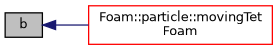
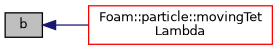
node "Foam::particle::movingTet Foam": label "Foam::particle::movingTet Foam" -> "Foam::particle::movingTet Lambda"
